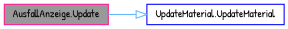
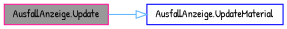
node "UpdateMaterial.UpdateMaterial": label "UpdateMaterial.UpdateMaterial" -> "AusfallAnzeige.UpdateMaterial"
